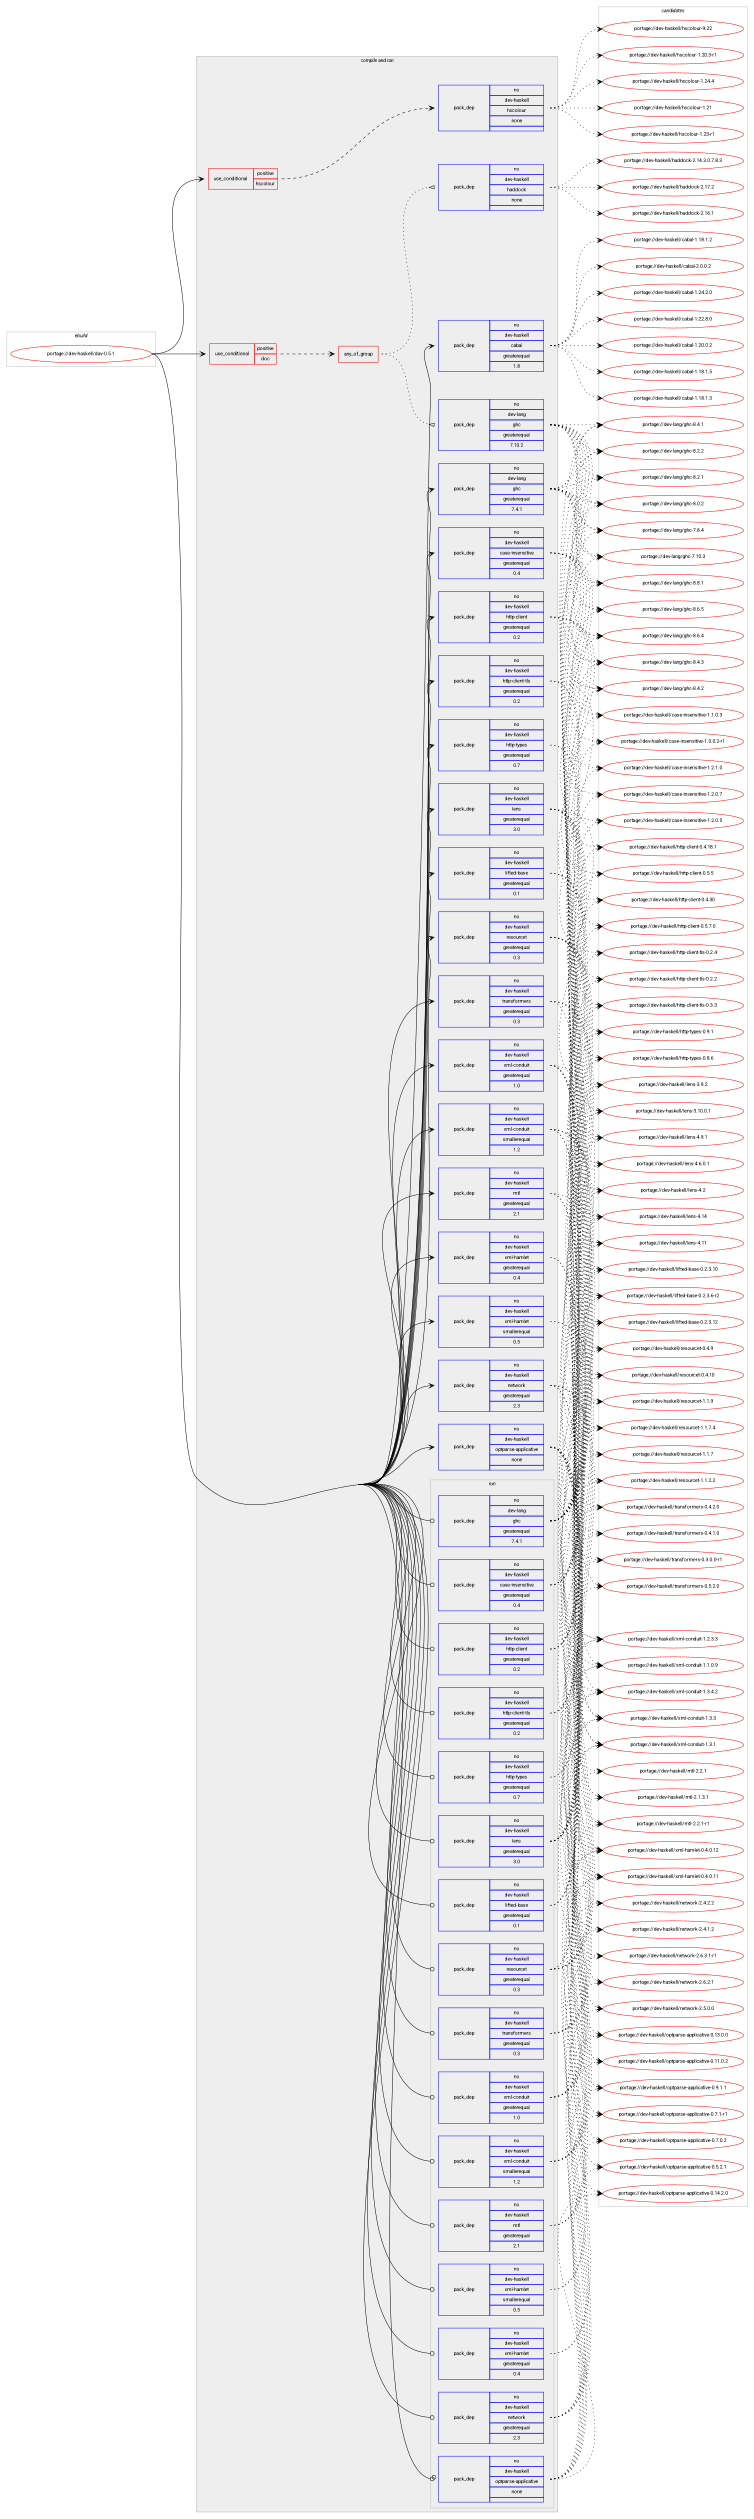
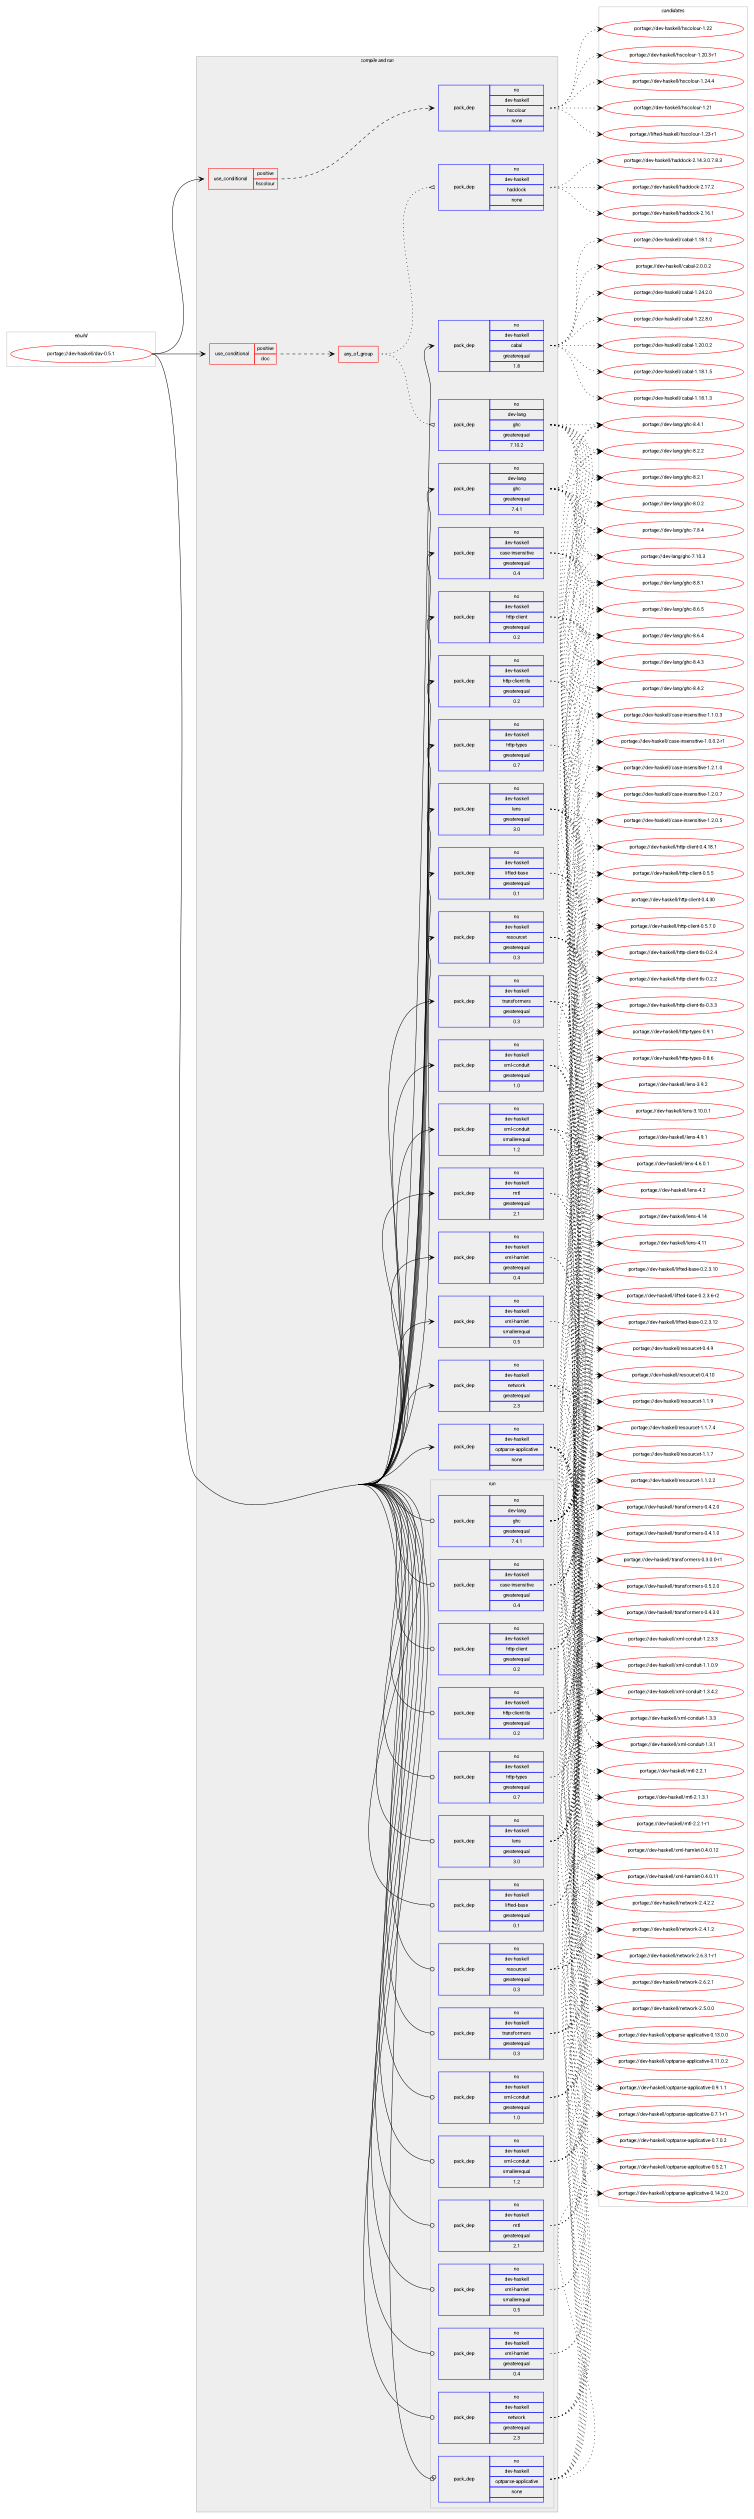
node "portage://dev-haskell/hscolour-9.22": label "portage://dev-haskell/hscolour-9.22" -> "portage://dev-haskell/hscolour-1.22"
node "portage://dev-haskell/hscolour-1.23-r1": label "portage://dev-haskell/hscolour-1.23-r1" -> "portage://lifted-haskell/hscolour-1.23-r1"
node "portage://dev-haskell/transformers-0.4.3.0": added
